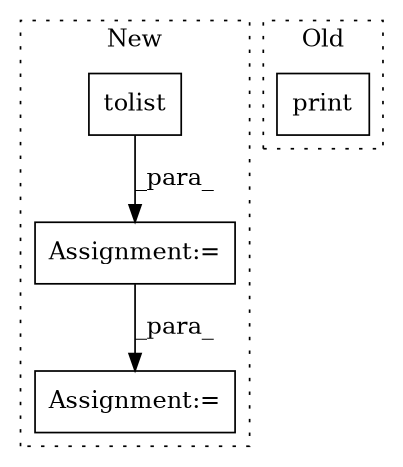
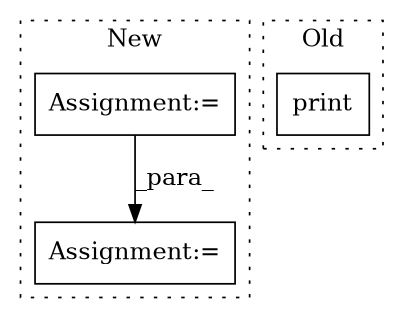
node "tolist": removed
